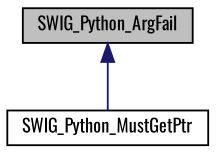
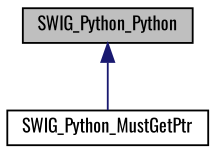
node "SWIG_Python_ArgFail": label "SWIG_Python_ArgFail" -> "SWIG_Python_Python"
